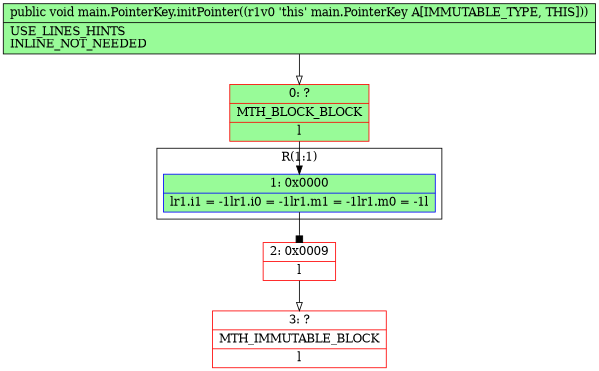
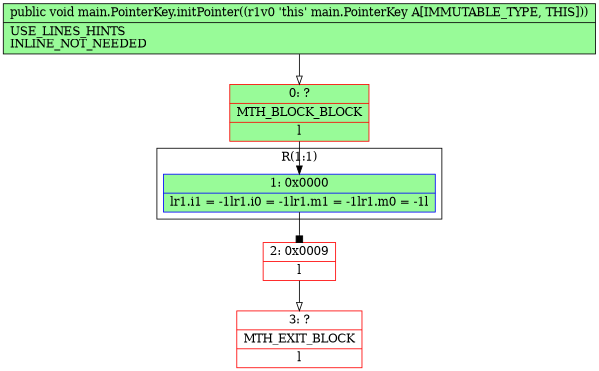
node "3: ?": text "MTH_IMMUTABLE_BLOCK" -> "MTH_EXIT_BLOCK"
